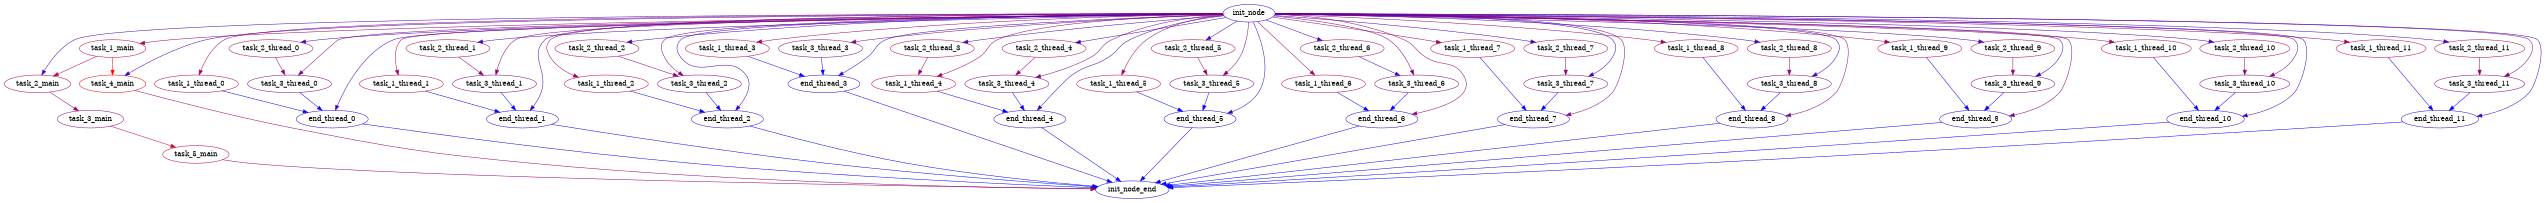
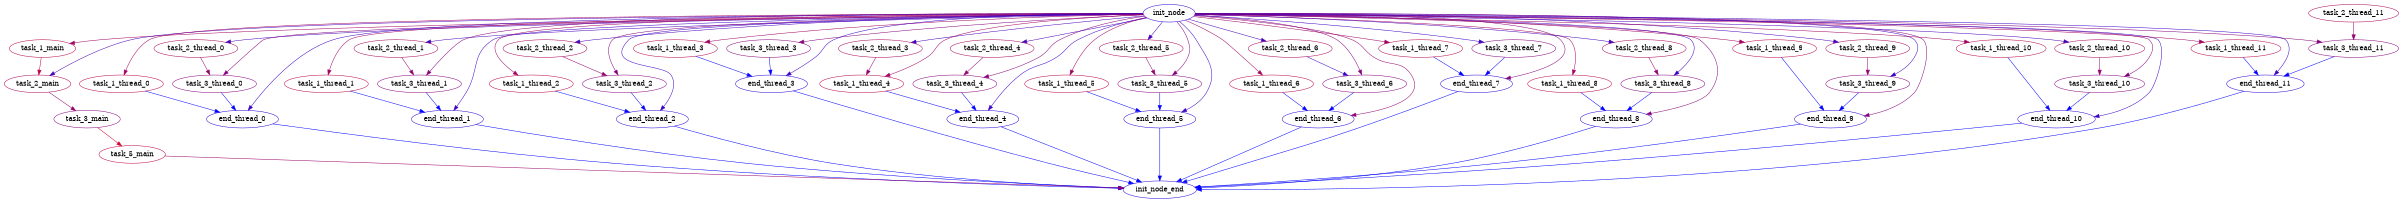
edge "init_node" -> "task_2_thread_11": removed
node "task_2_thread_7": removed
node "task_4_main": removed
